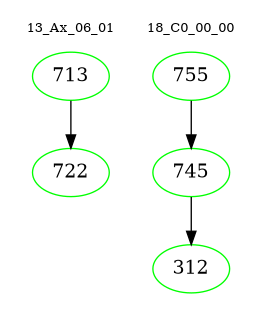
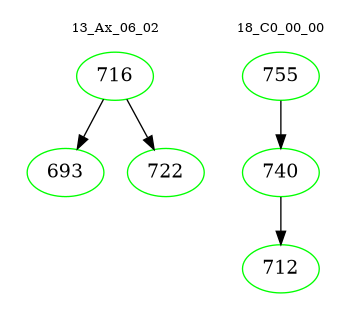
cluster "13_Ax_06_01": label "13_Ax_06_01" -> "13_Ax_06_02"
node "713": label "713" -> "716"
node "693": added
node "745": label "745" -> "740"
node "312": label "312" -> "712"
